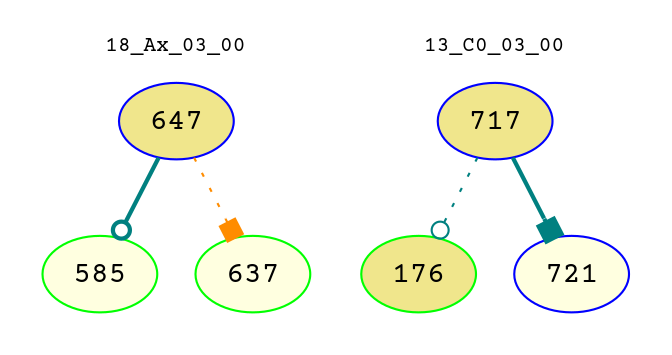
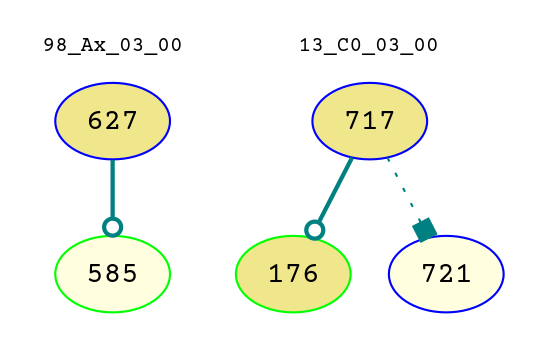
cluster "18_Ax_03_00": label "18_Ax_03_00" -> "98_Ax_03_00"
node "647": label "647" -> "627"
edge "717" -> "721": style bold -> dotted
edge "717" -> "176": style dotted -> bold
node "637": removed
